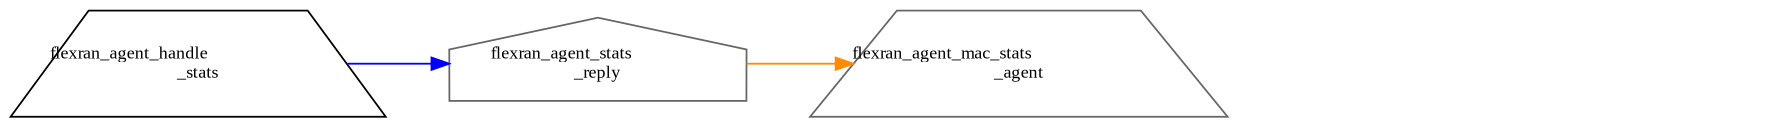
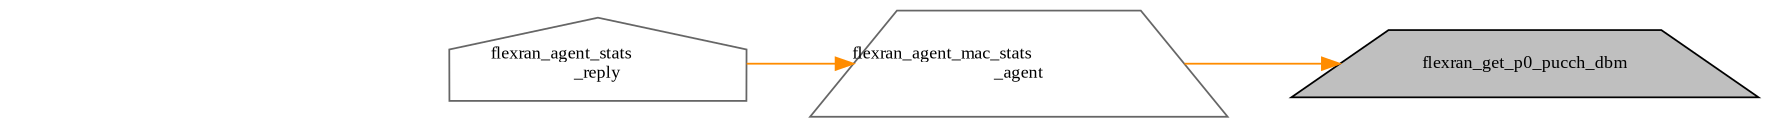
node "flexran_agent_handle _stats": removed
node "flexran_get_p0_pucch_dbm": added
